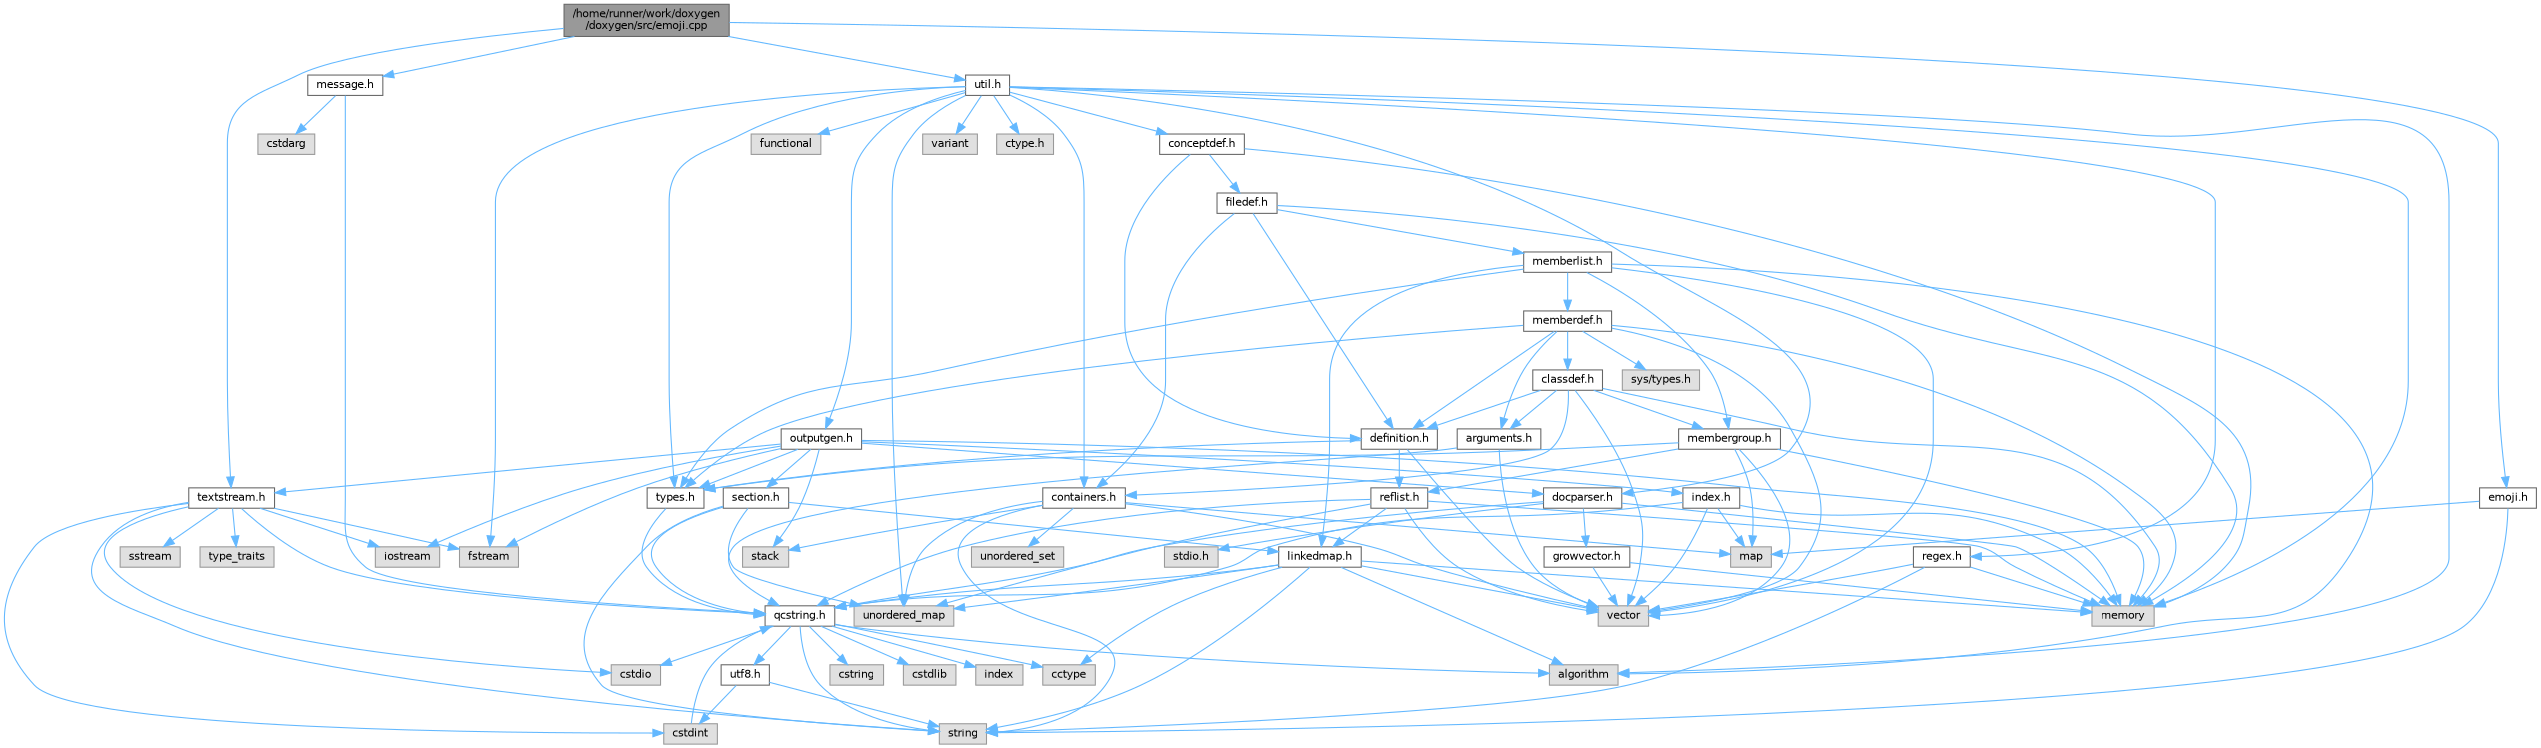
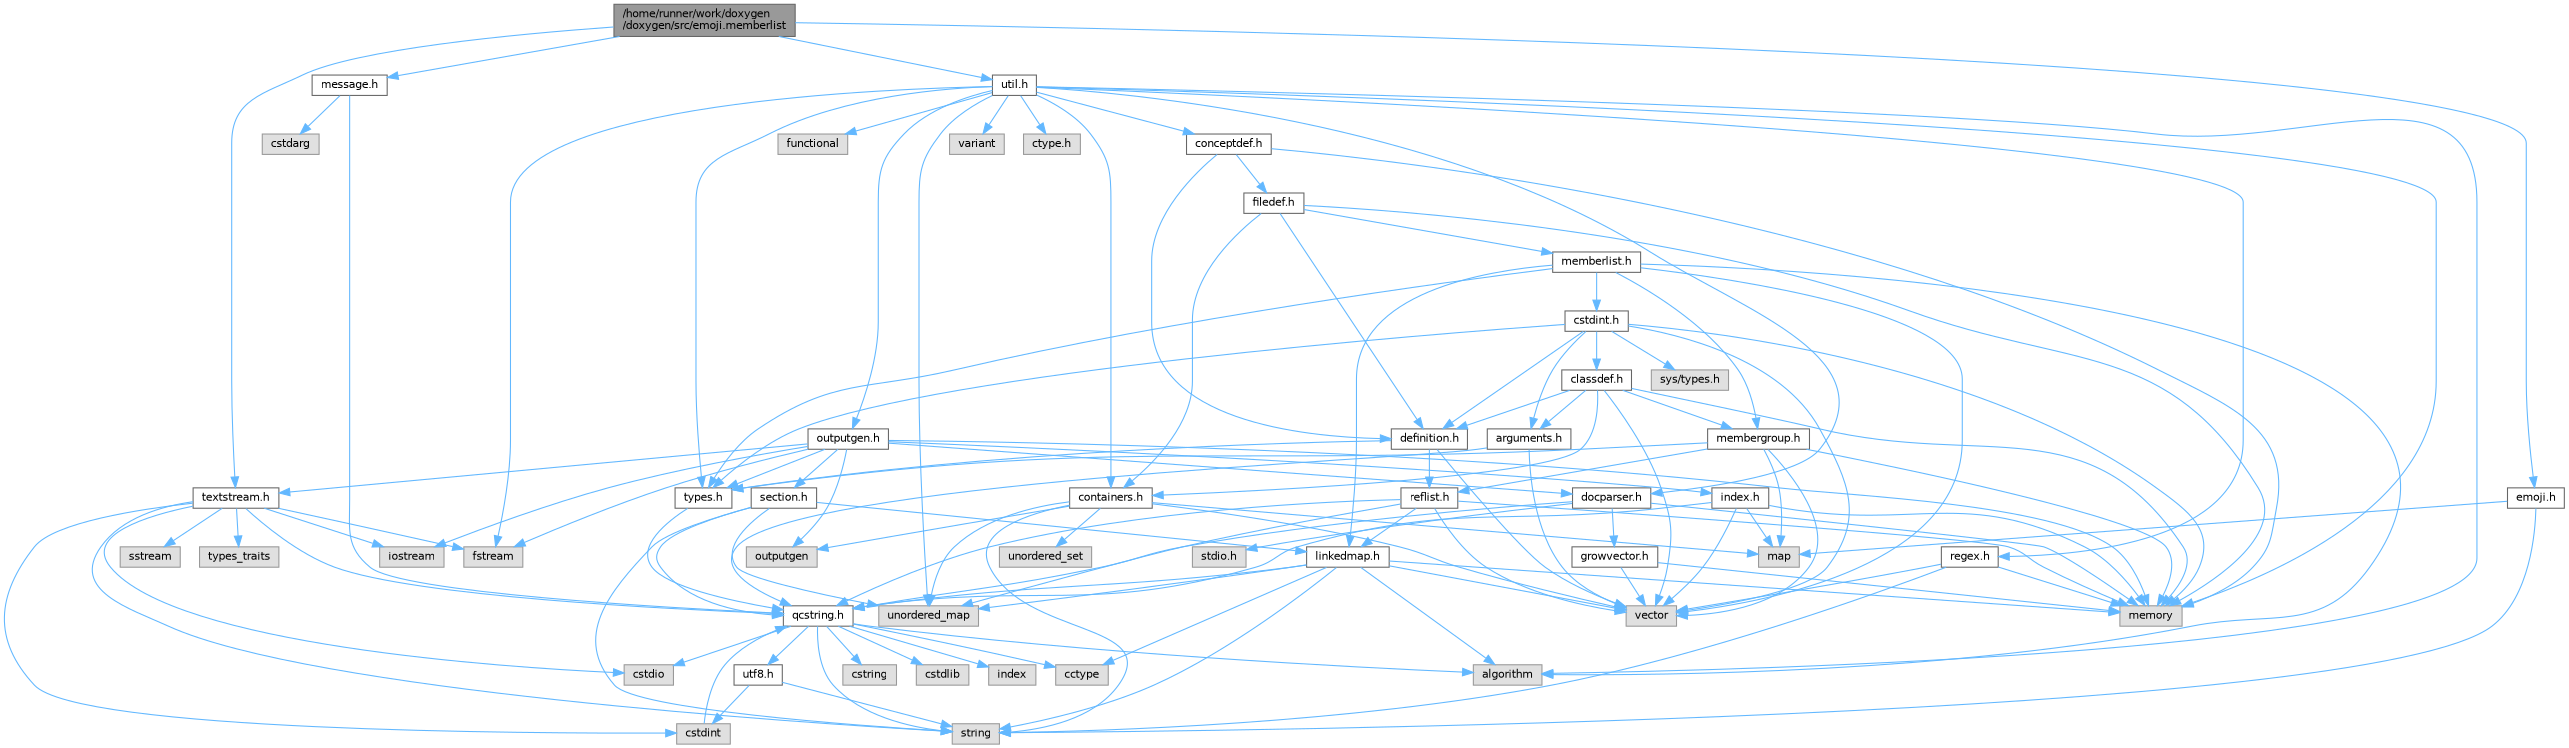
node "/home/runner/work/doxygen /doxygen/src/emoji.cpp": label "/home/runner/work/doxygen /doxygen/src/emoji.cpp" -> "/home/runner/work/doxygen /doxygen/src/emoji.memberlist"
node "memberdef.h": label "memberdef.h" -> "cstdint.h"
node "type_traits": label "type_traits" -> "types_traits"
node "stack": label "stack" -> "outputgen"
